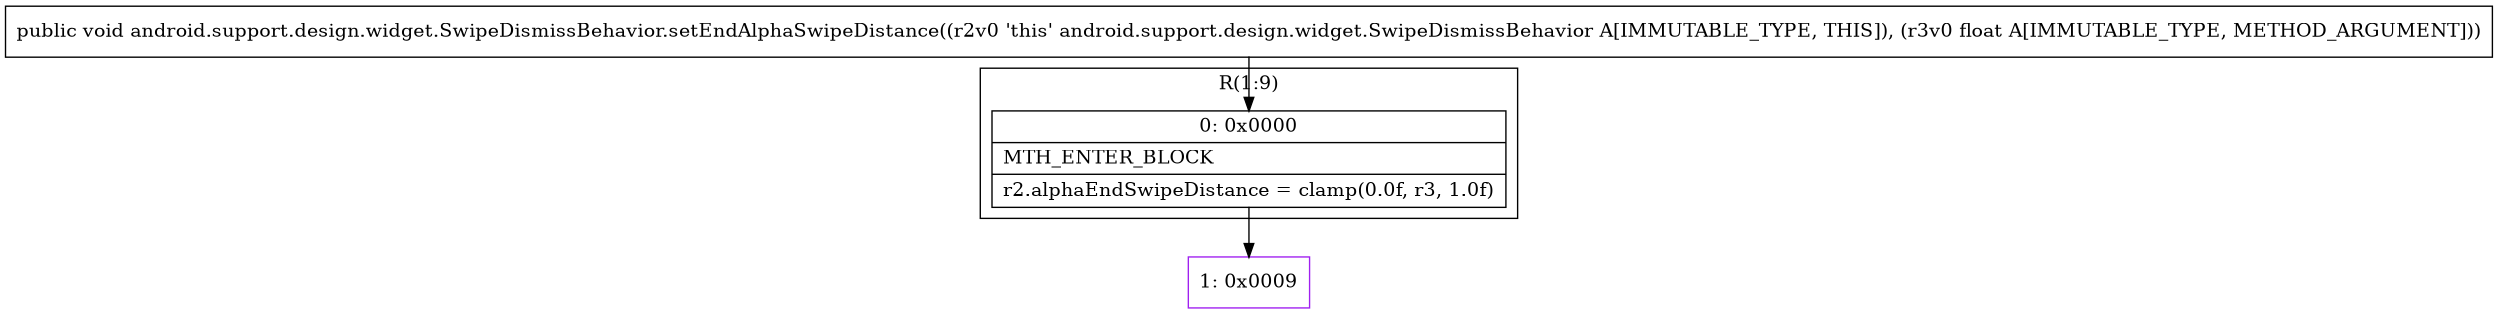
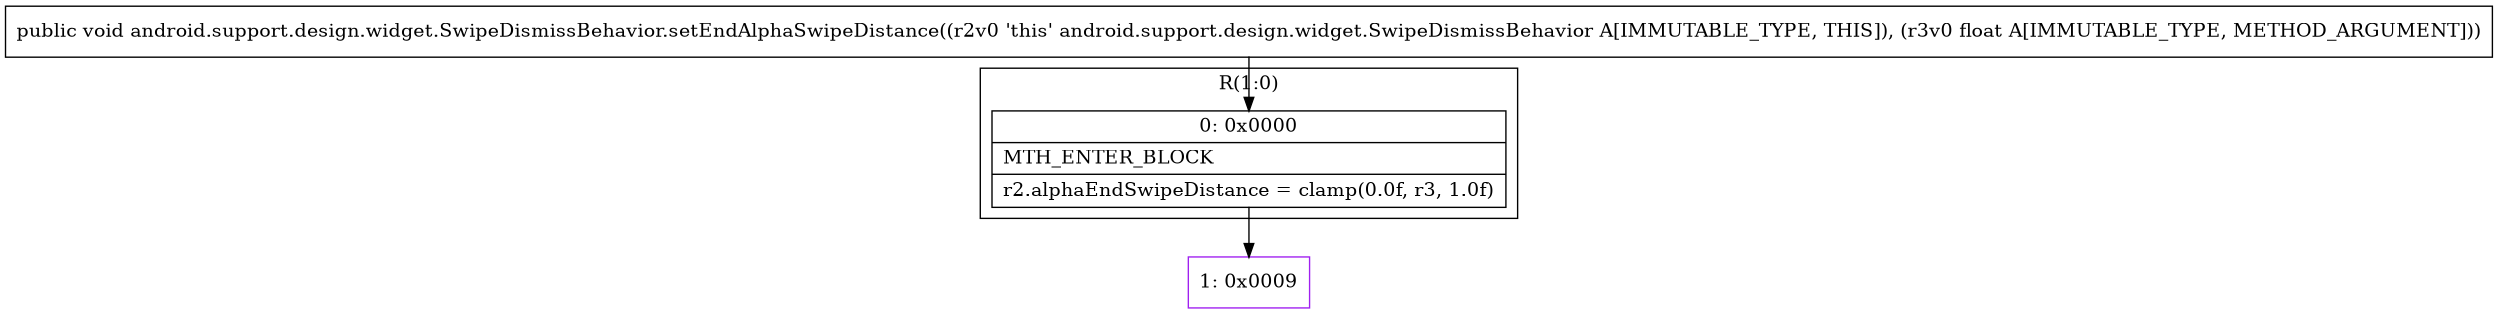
cluster "R(1:9)": label "R(1:9)" -> "R(1:0)"
